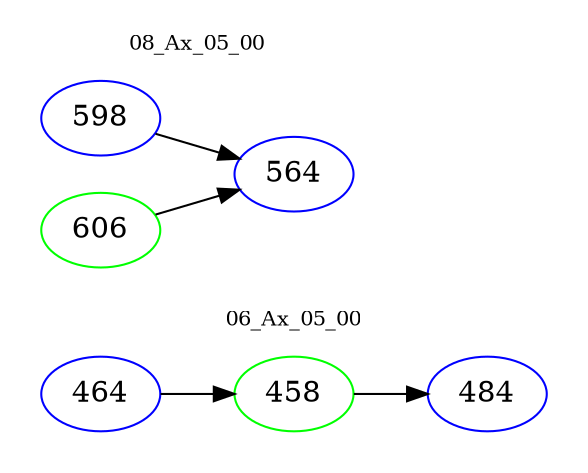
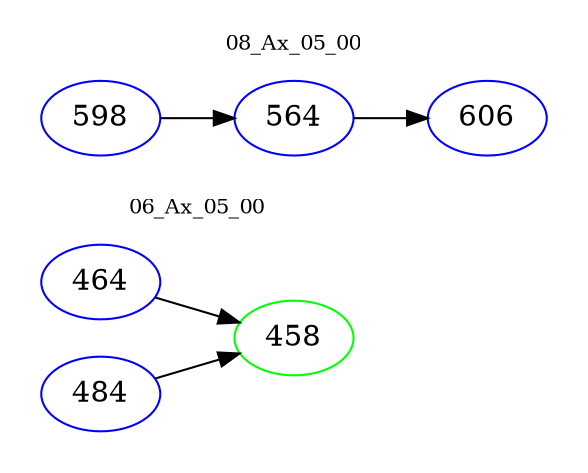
edge "606" -> "564": reversed
node "606": color green -> blue
edge "458" -> "484": reversed
